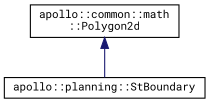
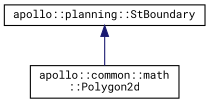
edge "apollo::planning::StBoundary" -> "apollo::common::math ::Polygon2d": reversed
